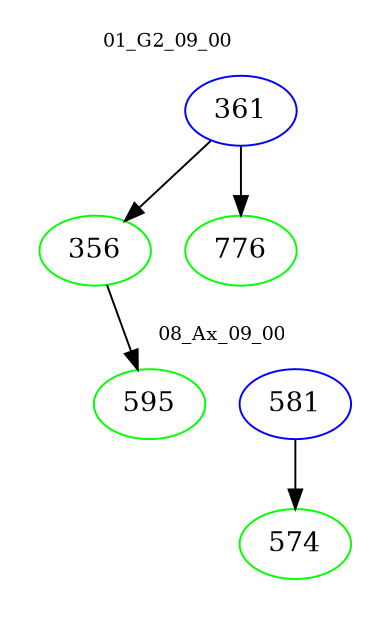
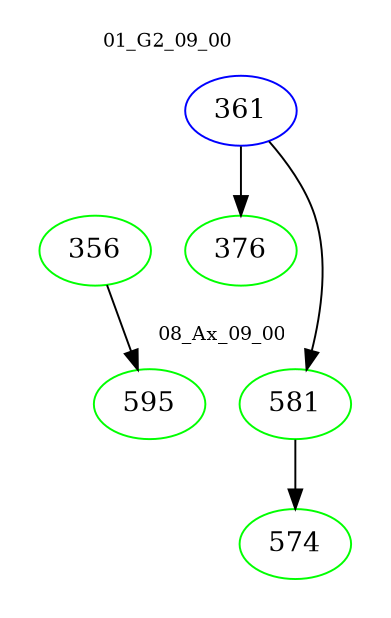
edge "361" -> "356": now "361" -> "581"
node "776": label "776" -> "376"
node "581": color blue -> green
